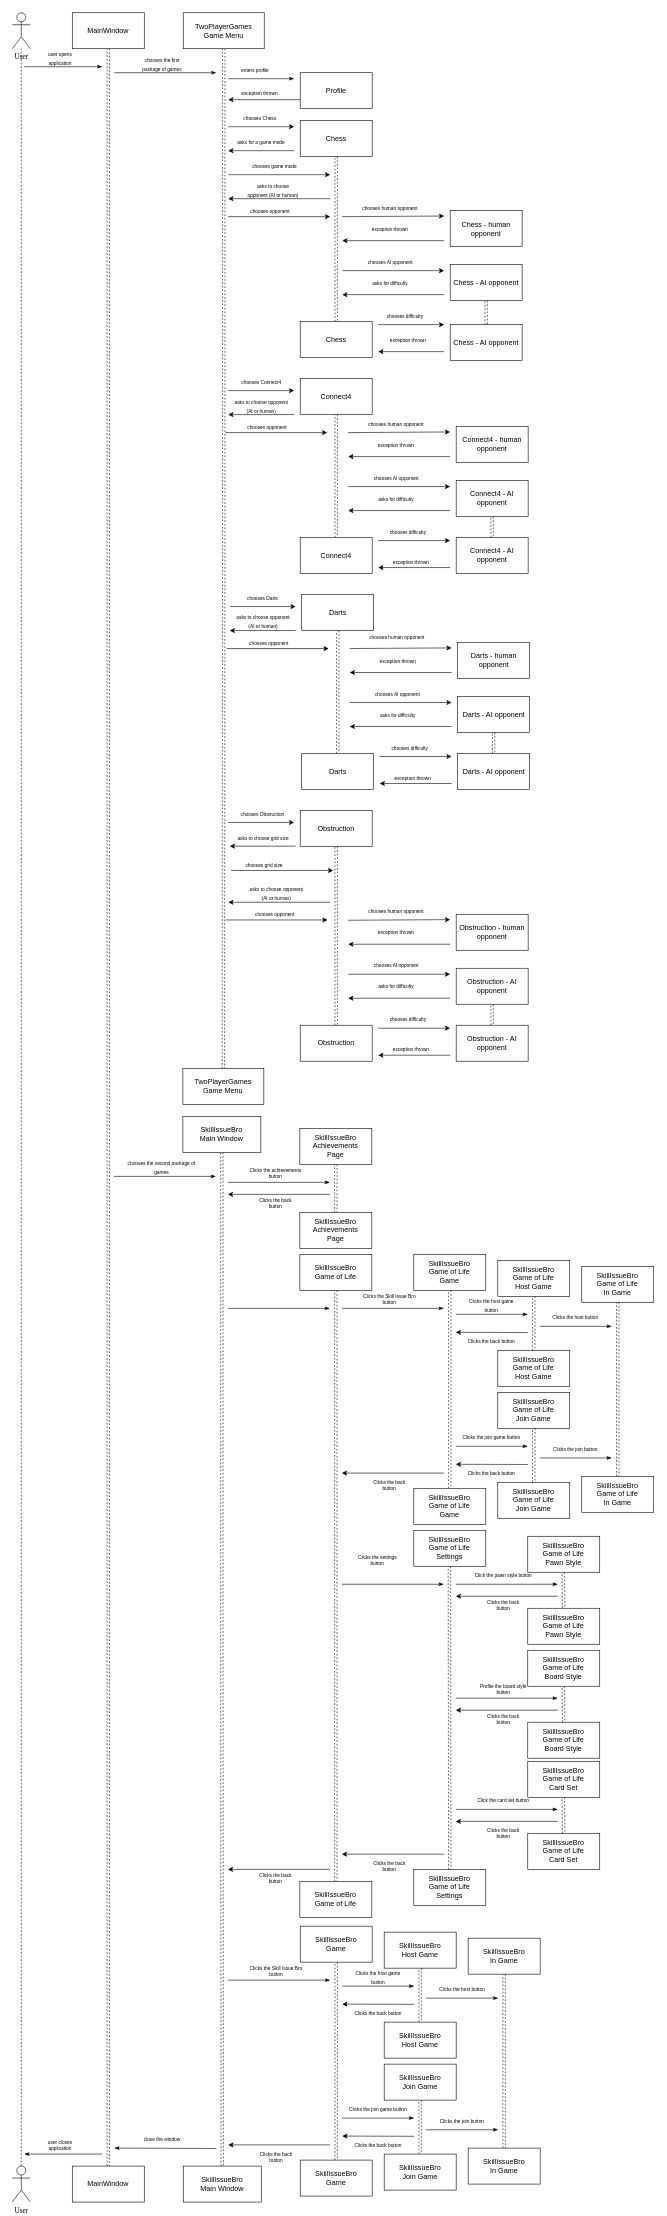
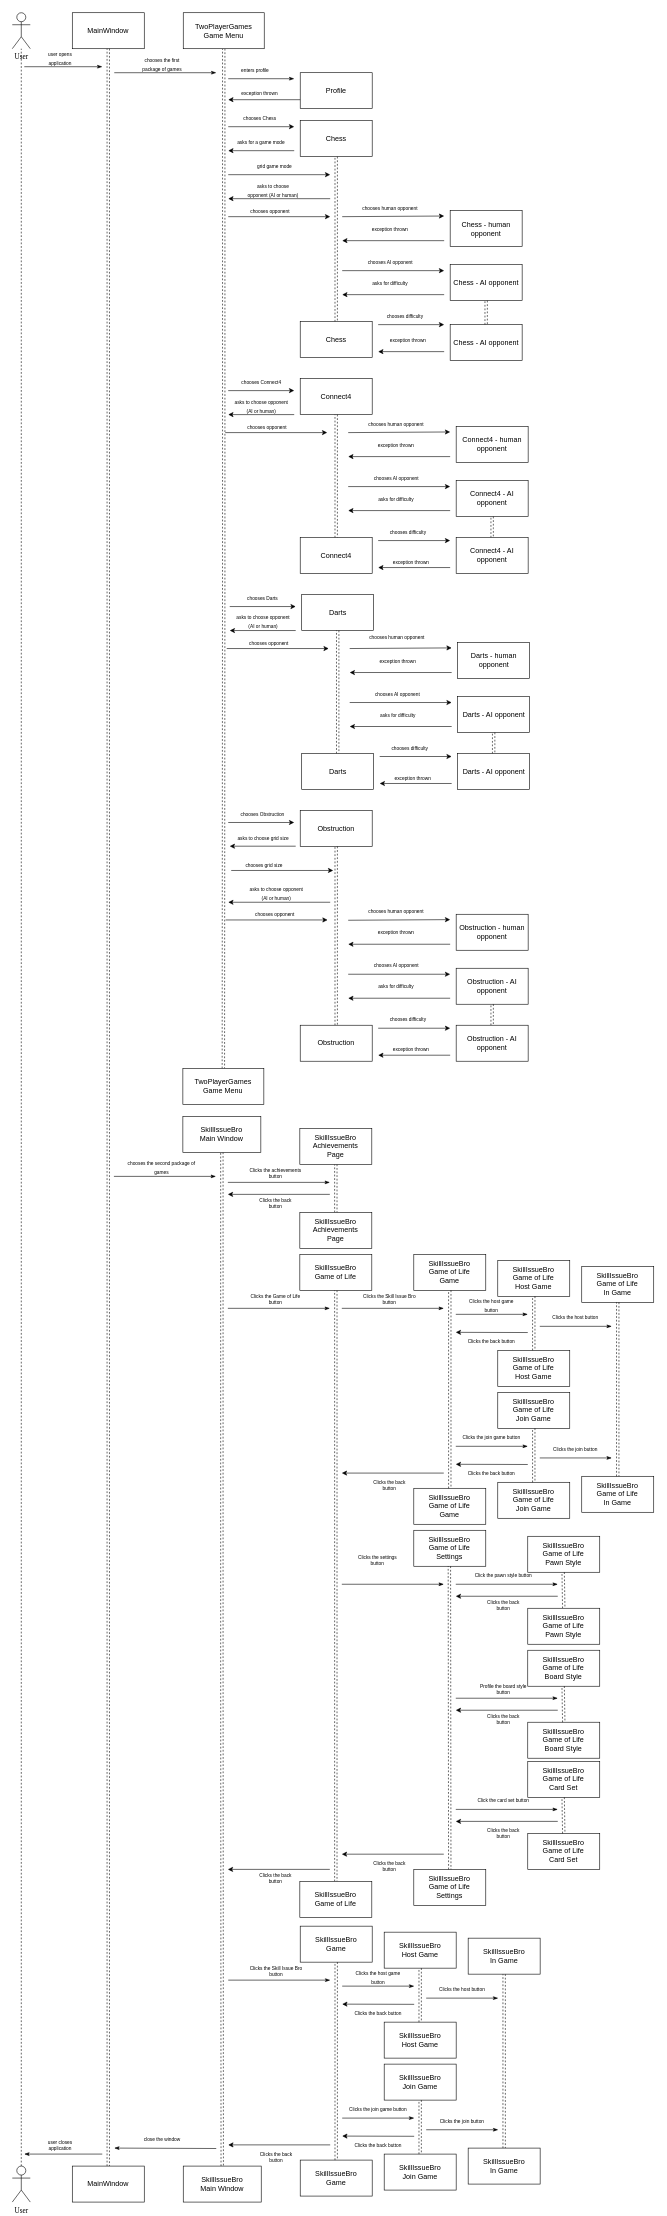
node "chooses game mode": label "chooses game mode" -> "grid game mode"
node "Clicks the Game of Life button": added
